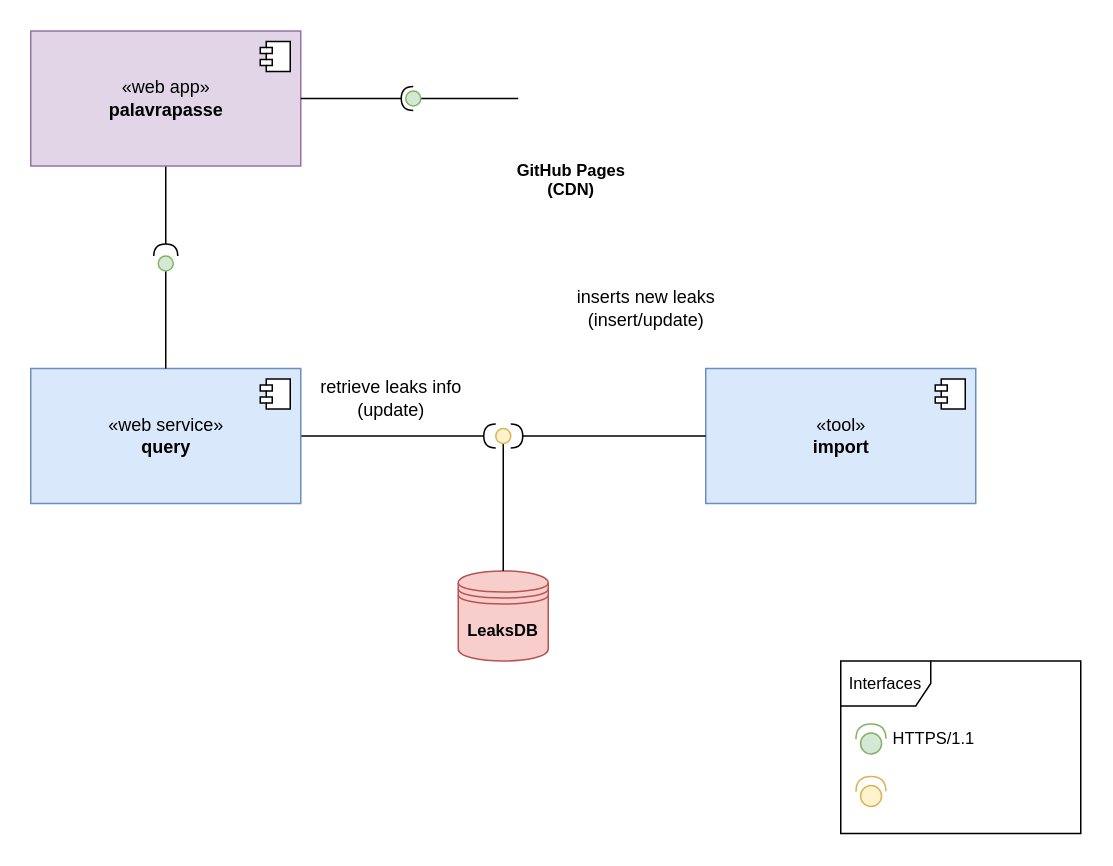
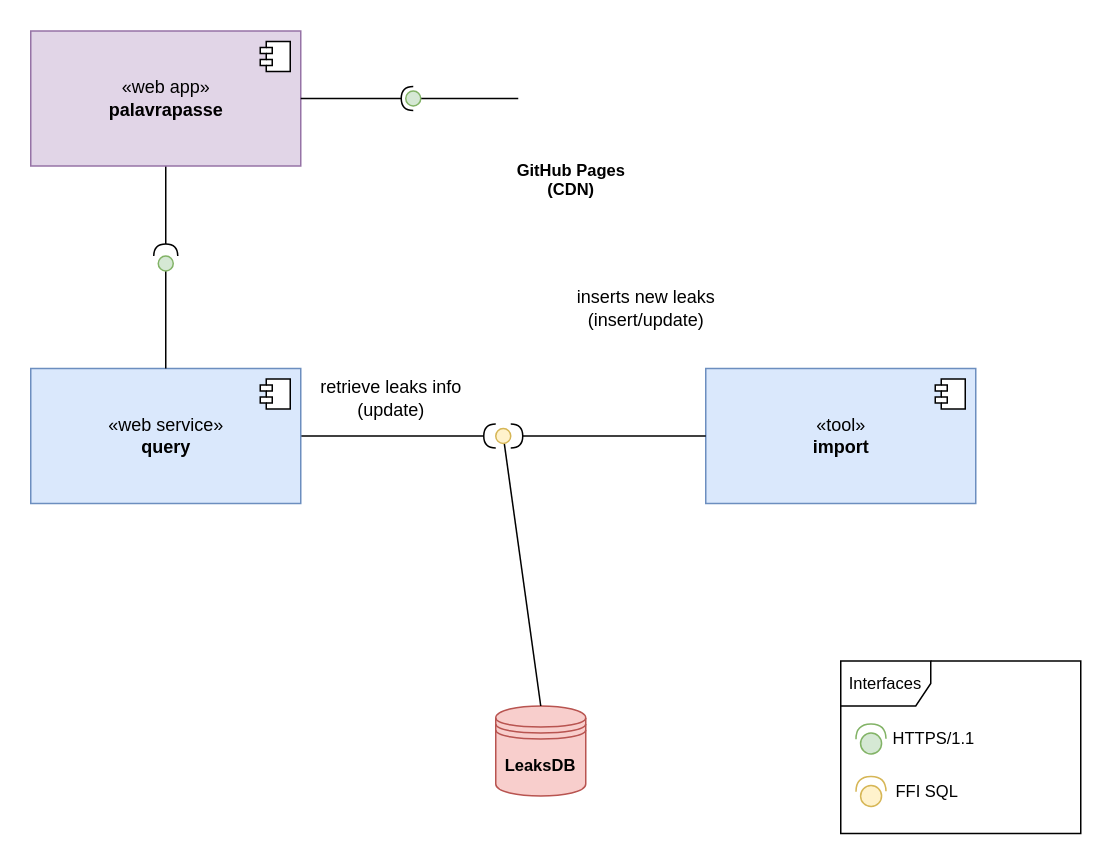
node "LeaksDB": moved (503, 616) -> (541, 751)
node "FFI SQL": added
